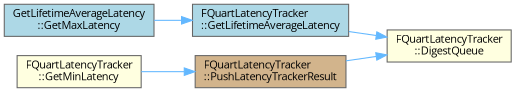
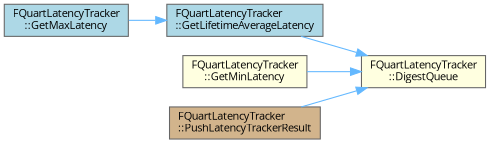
node "GetLifetimeAverageLatency ::GetMaxLatency": label "GetLifetimeAverageLatency ::GetMaxLatency" -> "FQuartLatencyTracker ::GetMaxLatency"
edge "FQuartLatencyTracker ::GetMinLatency" -> "FQuartLatencyTracker ::PushLatencyTrackerResult": now "FQuartLatencyTracker ::GetMinLatency" -> "FQuartLatencyTracker ::DigestQueue"
